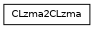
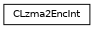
node "CLzma2CLzma": label "CLzma2CLzma" -> "CLzma2EncInt"
